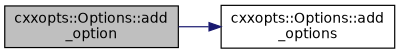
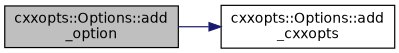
node "cxxopts::Options::add _options": label "cxxopts::Options::add _options" -> "cxxopts::Options::add _cxxopts"
